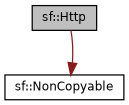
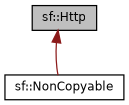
edge "sf::Http" -> "sf::NonCopyable": reversed
